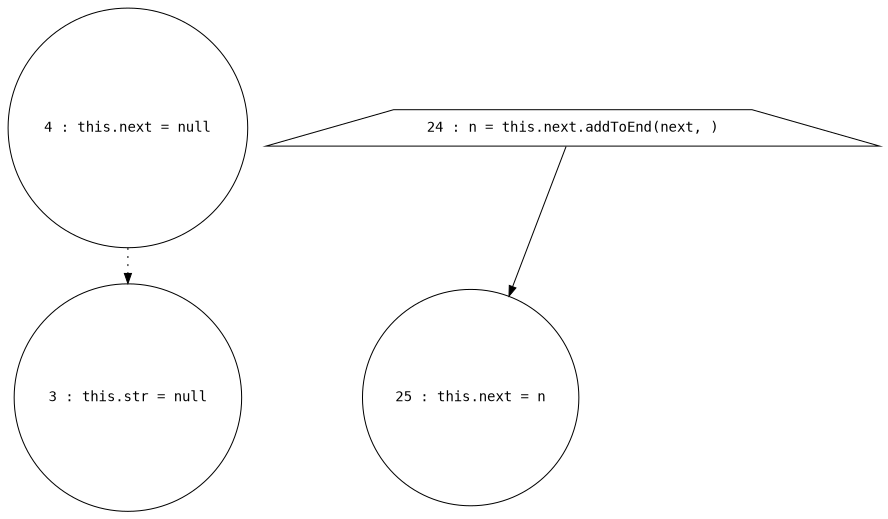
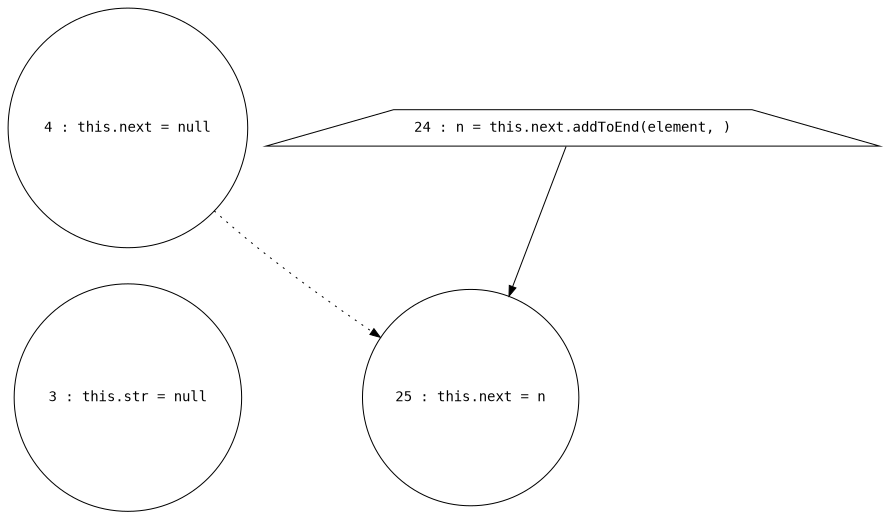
node "24 : n = this.next.addToEnd(next, )": label "24 : n = this.next.addToEnd(next, )" -> "24 : n = this.next.addToEnd(element, )"
edge "4 : this.next = null" -> "3 : this.str = null": now "4 : this.next = null" -> "25 : this.next = n"
